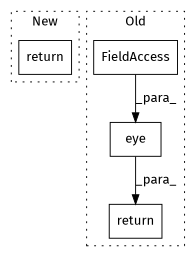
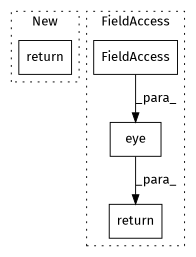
cluster "Old": label "Old" -> "FieldAccess"
